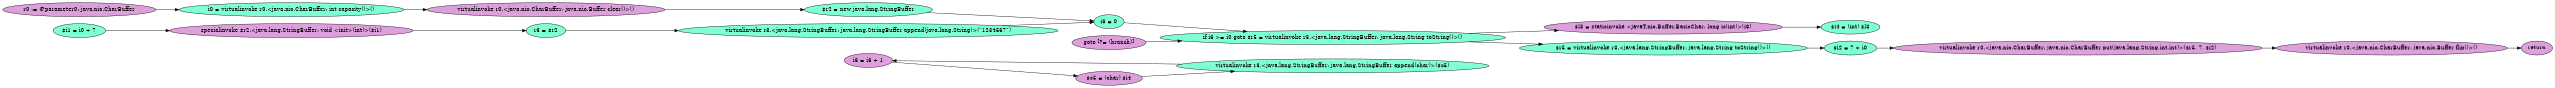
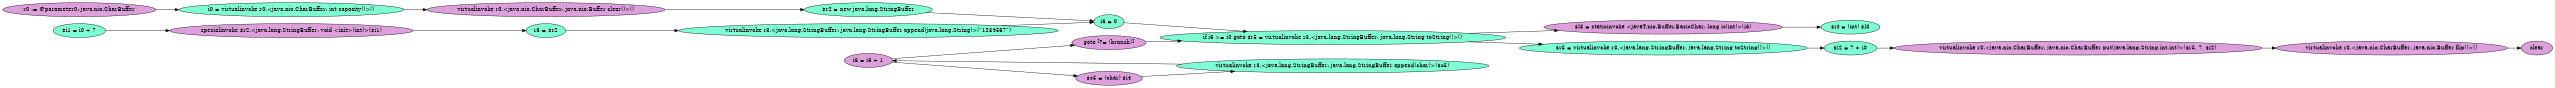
node "return": label "return" -> "clear"
edge "i6 = i6 + 1" -> "goto [?= (branch)]": added
